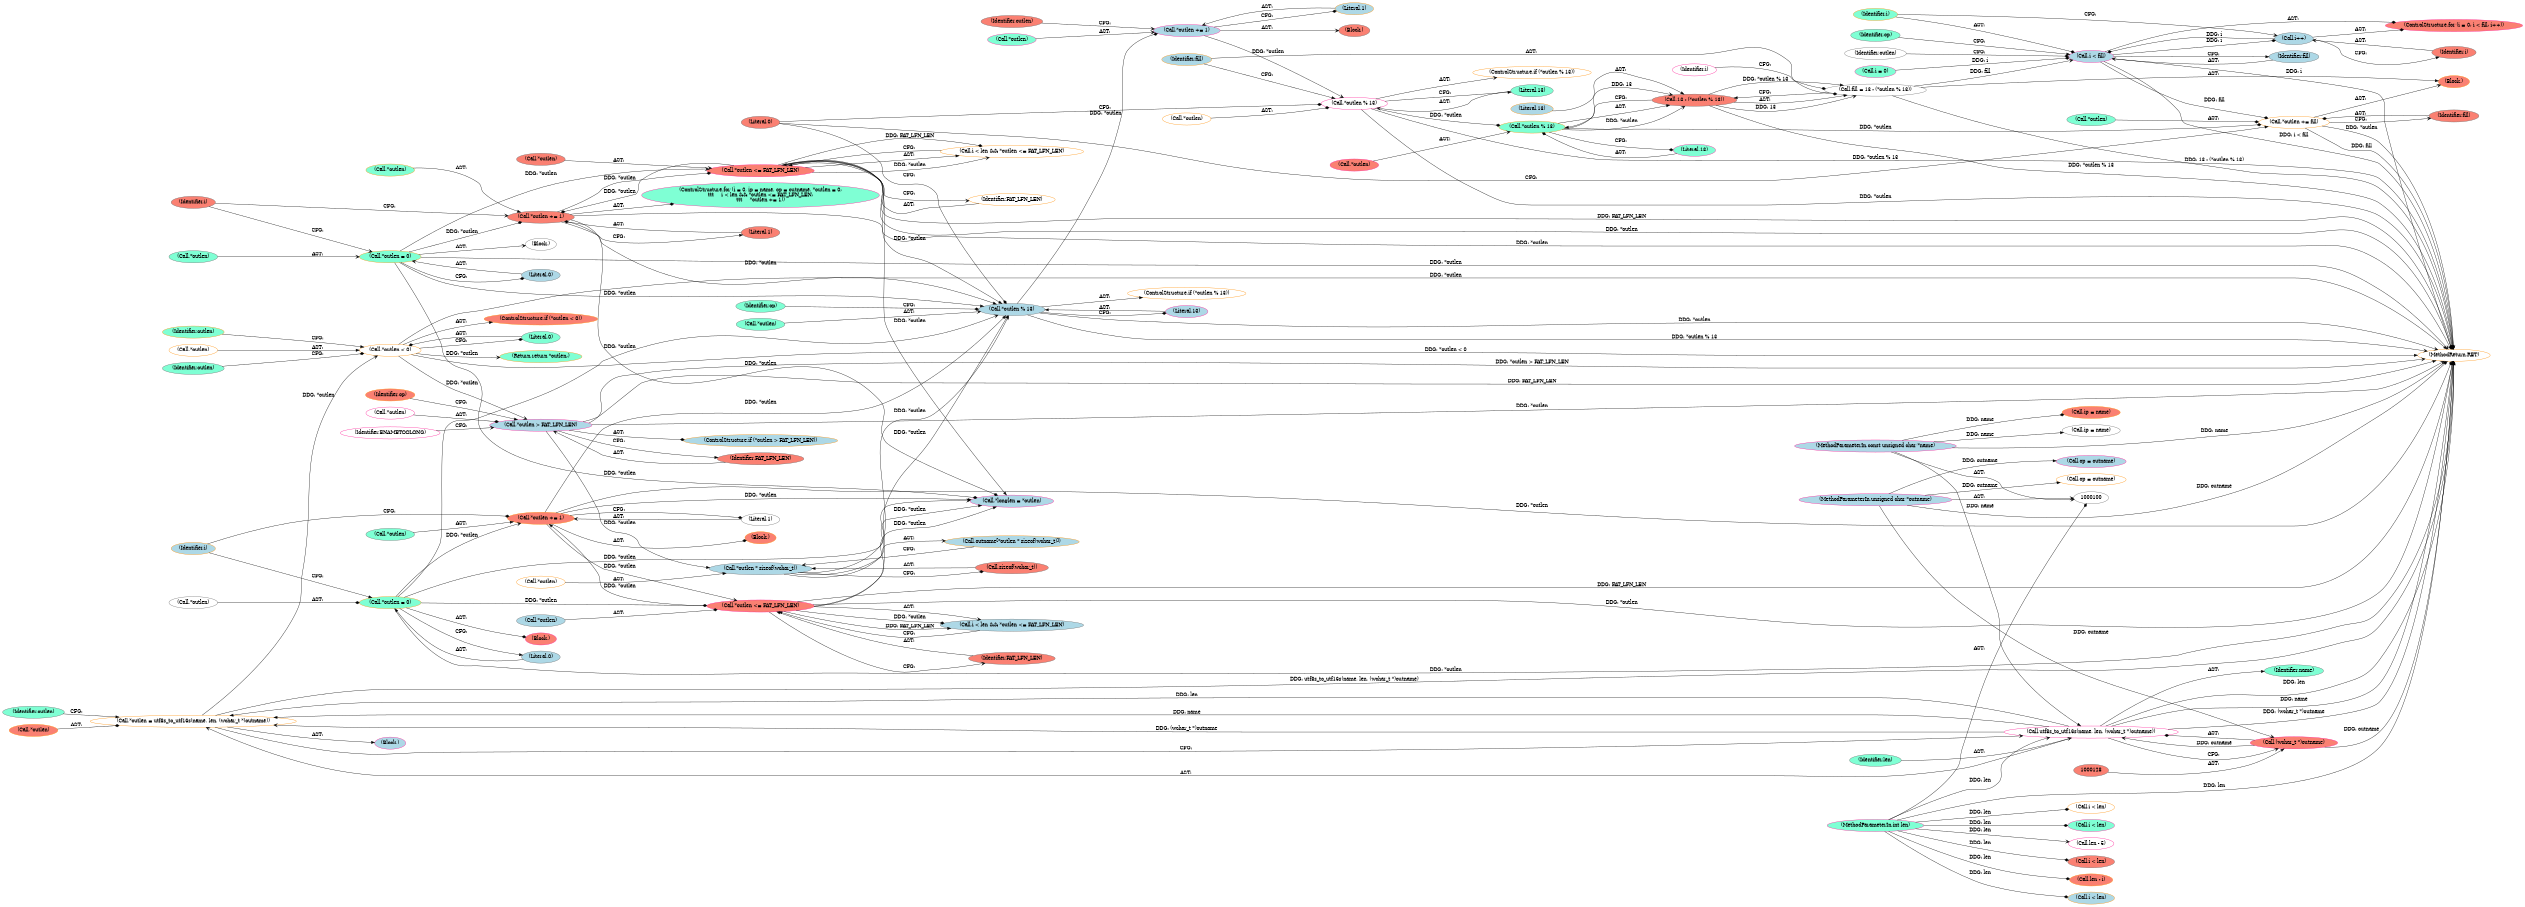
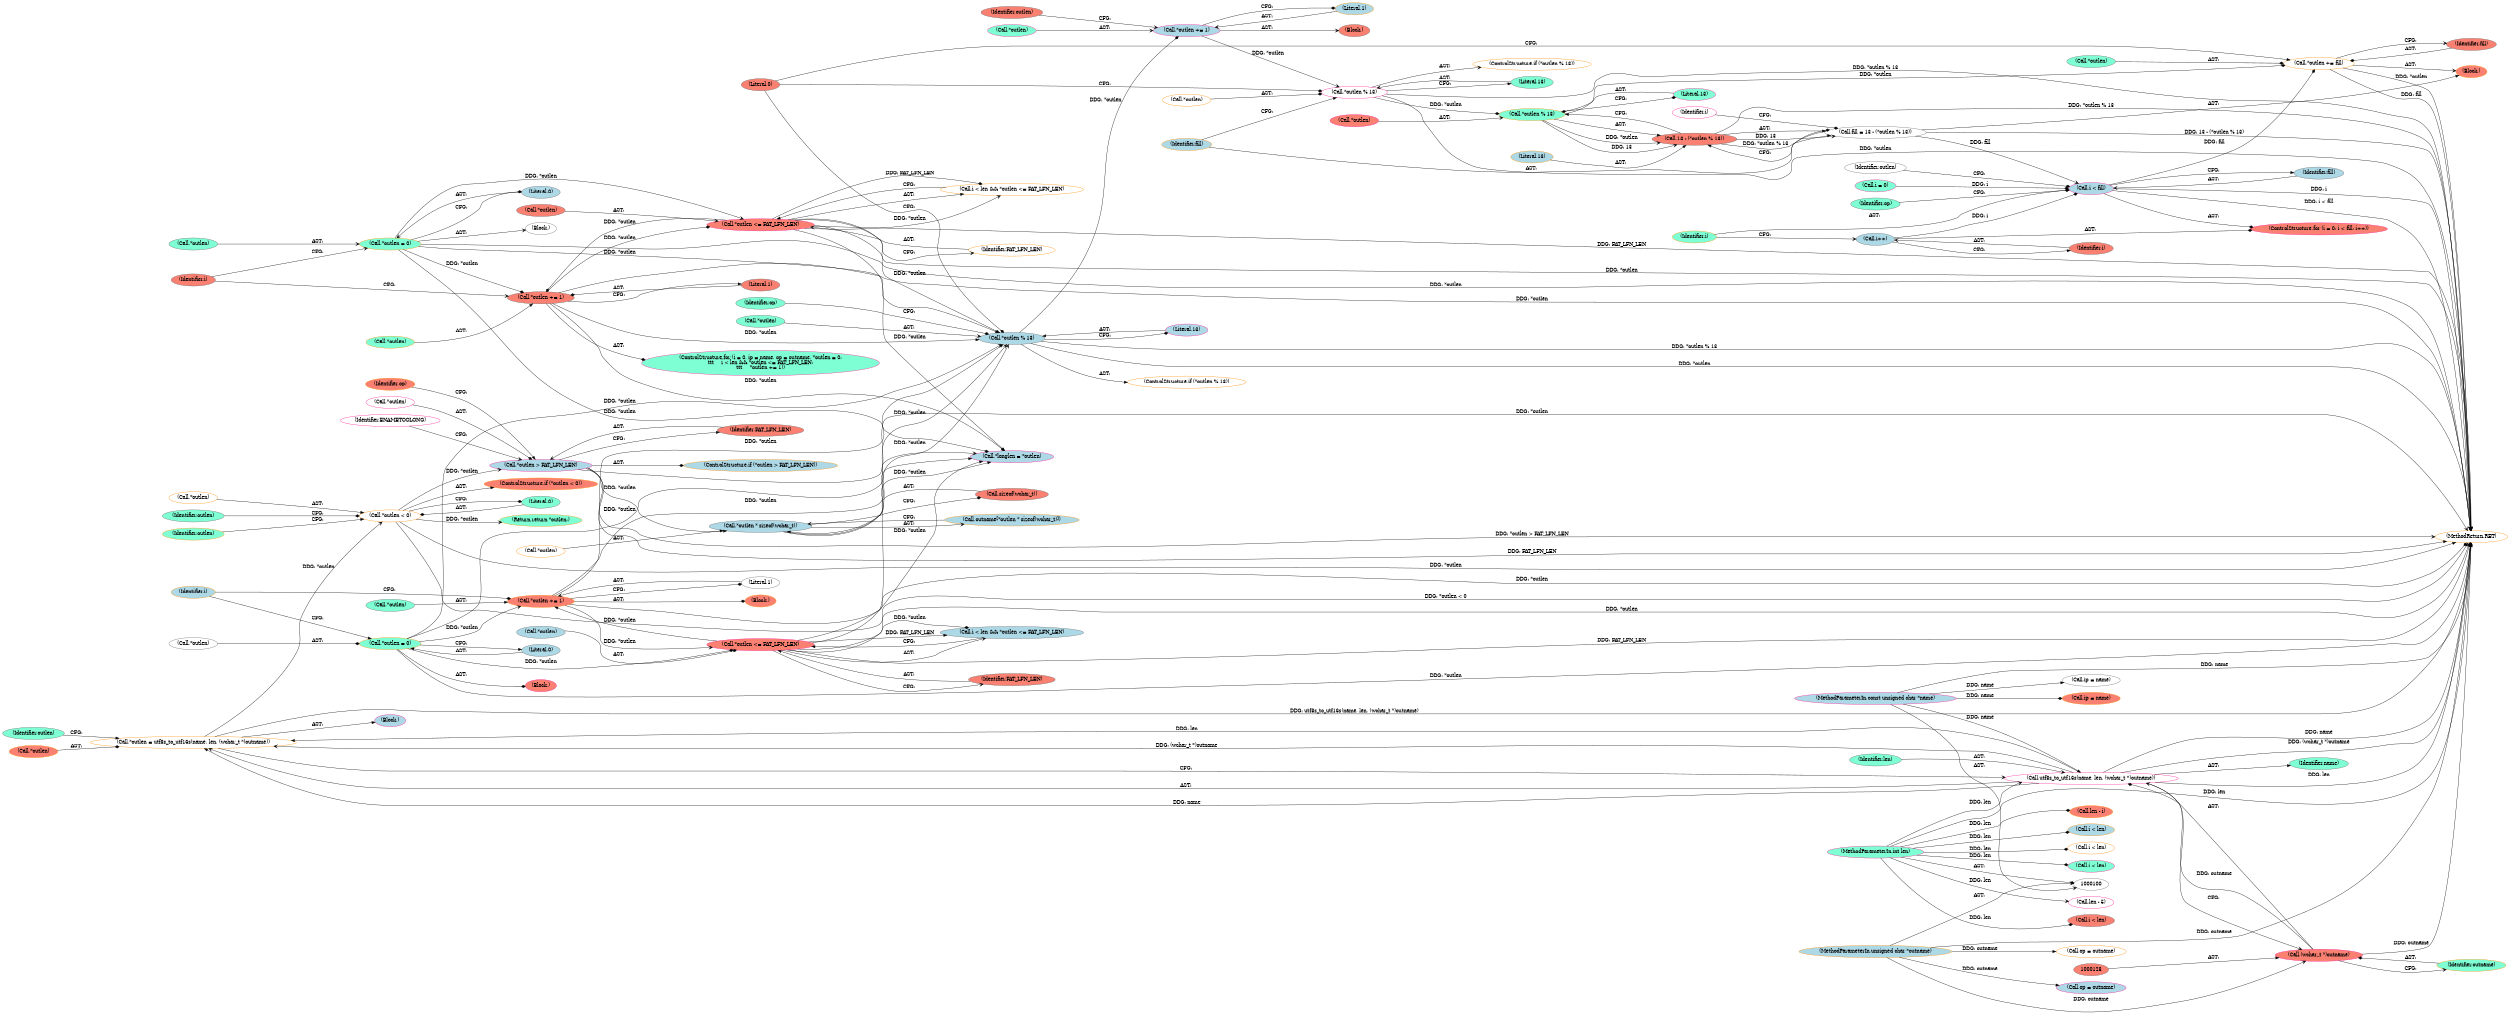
edge "(Call,i < fill)" -> "(Call,i++)": removed, label "DDG: i"
node "(MethodParameterIn,unsigned char *outname)": color deeppink -> darkorange
node "(Identifier,outname)": added
